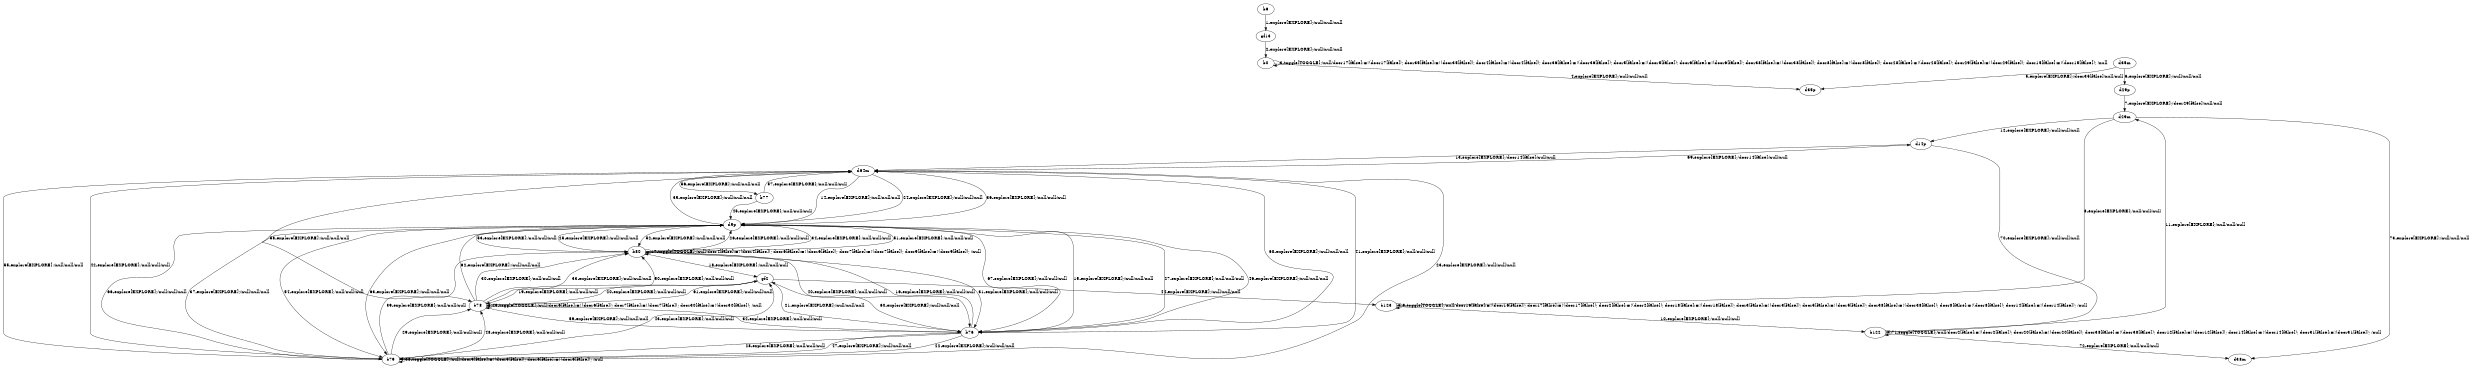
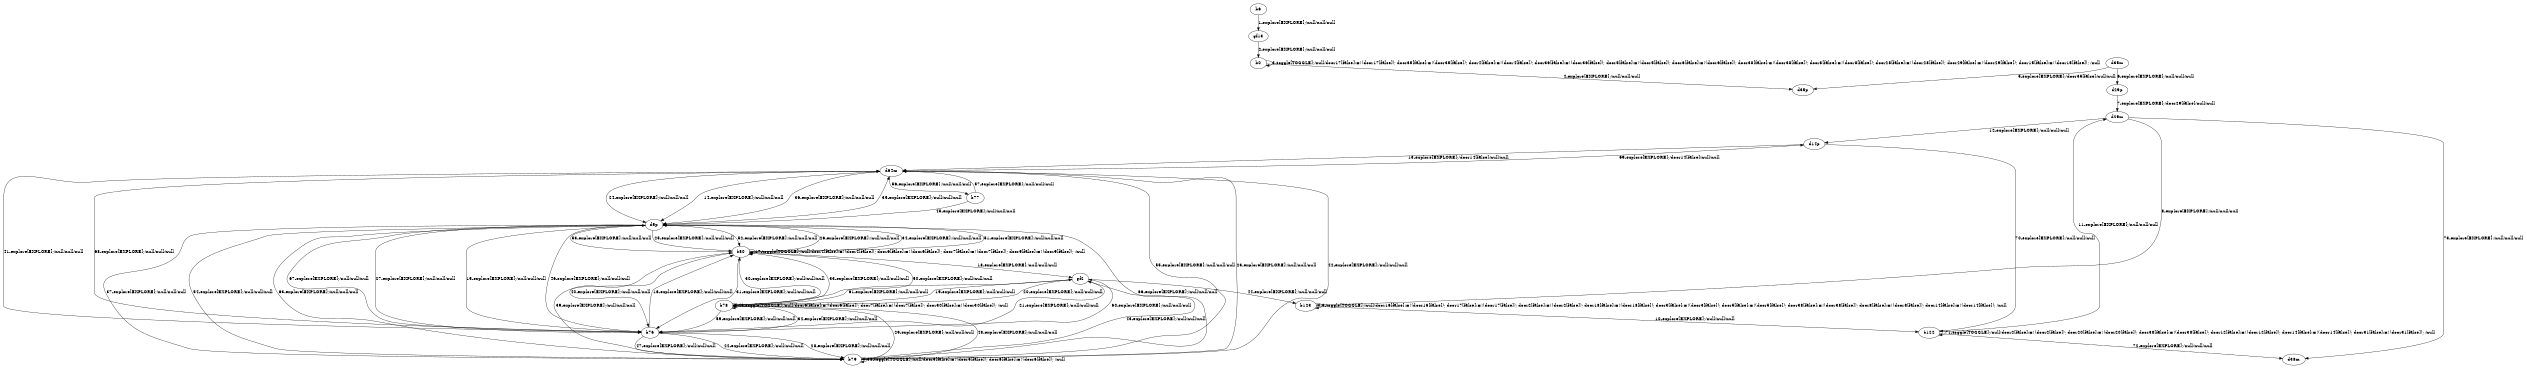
edge "d64m" -> "b78": removed, label "58-explore[EXPLORE];/null/null/null"
edge "b78" -> "d5p": removed, label "62-explore[EXPLORE];/null/null/null"
